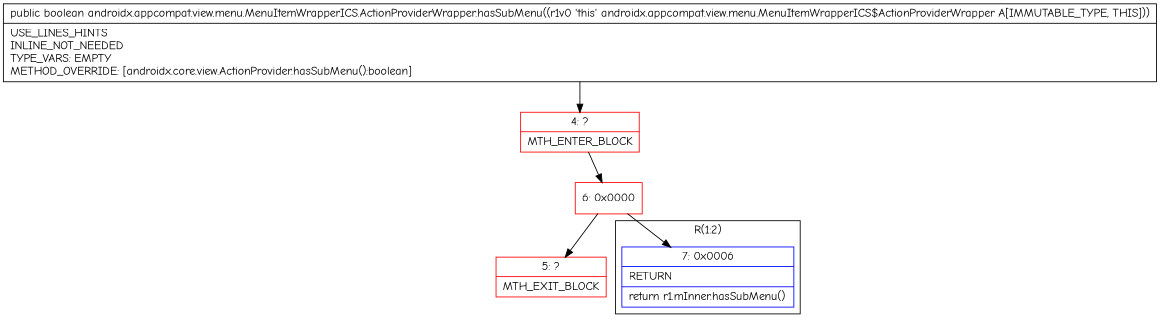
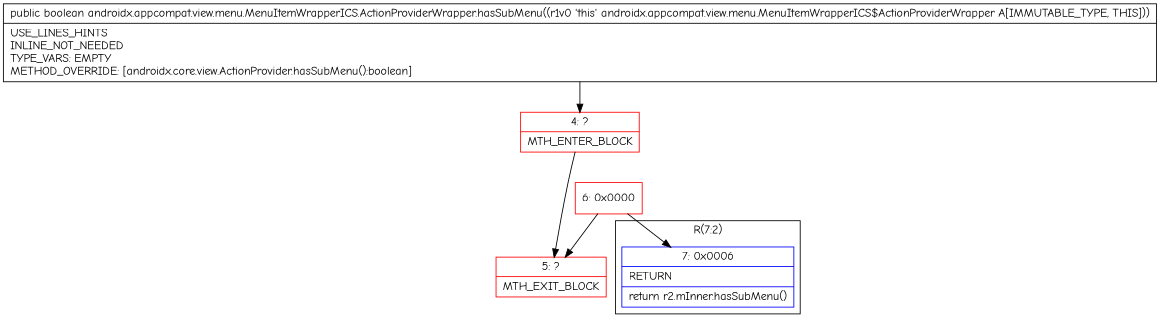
edge "4: ?" -> "6: 0x0000": now "4: ?" -> "5: ?"
cluster "R(1:2)": label "R(1:2)" -> "R(7:2)"
node "7: 0x0006": text "return r1.mInner.hasSubMenu()" -> "return r2.mInner.hasSubMenu()"
